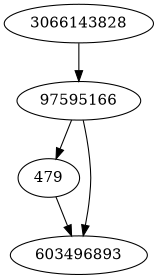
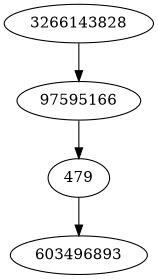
node "3066143828": label "3066143828" -> "3266143828"
edge "97595166" -> "603496893": removed
